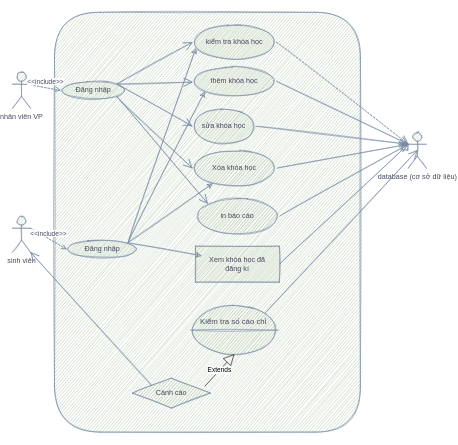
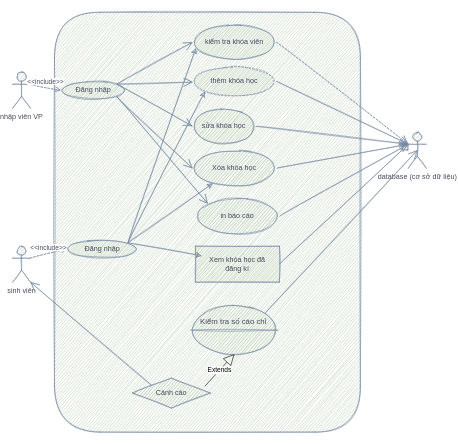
node "kiểm tra khóa học": label "kiểm tra khóa học" -> "kiểm tra khóa viên"
node "thêm khóa học": style solid -> dashed
node "nhân viên VP": label "nhân viên VP" -> "nhập viên VP"
node "sinh viên": moved (21, 234) -> (21, 264)
